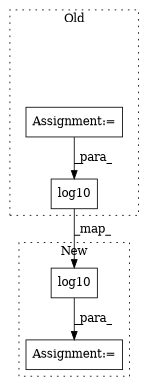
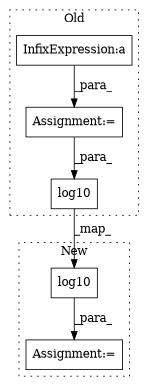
node "InfixExpression:a": added
